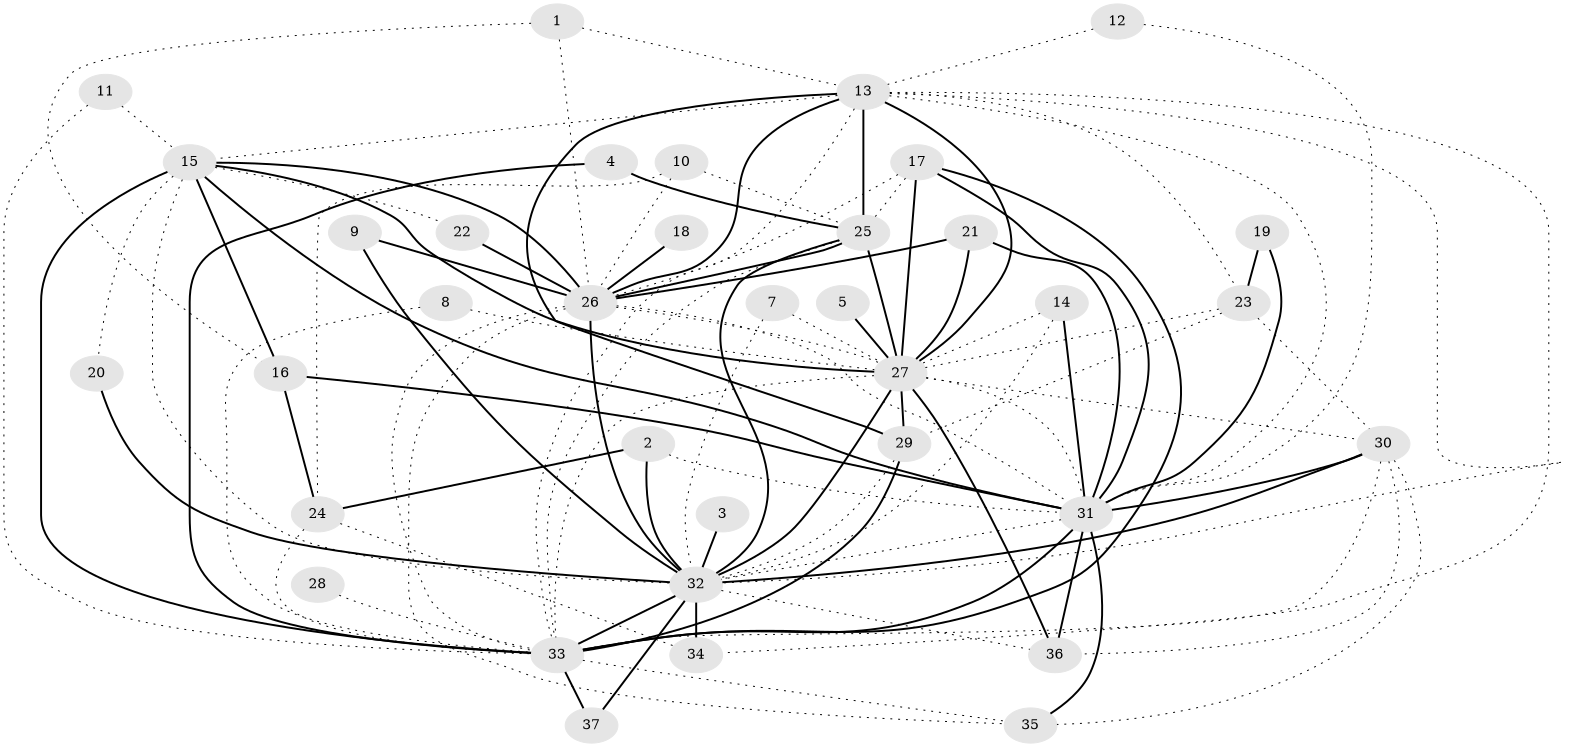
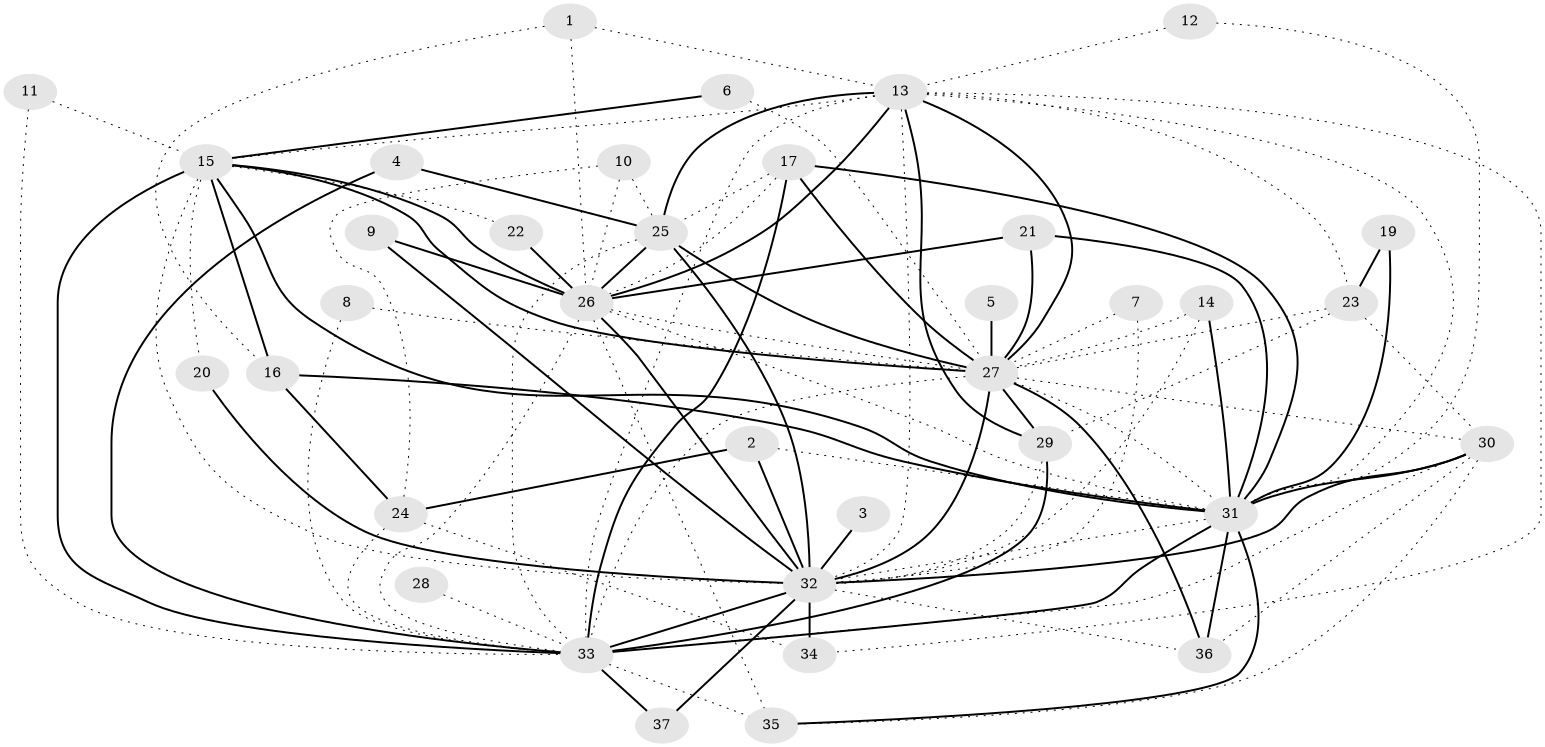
node "6": added
node "18": removed
